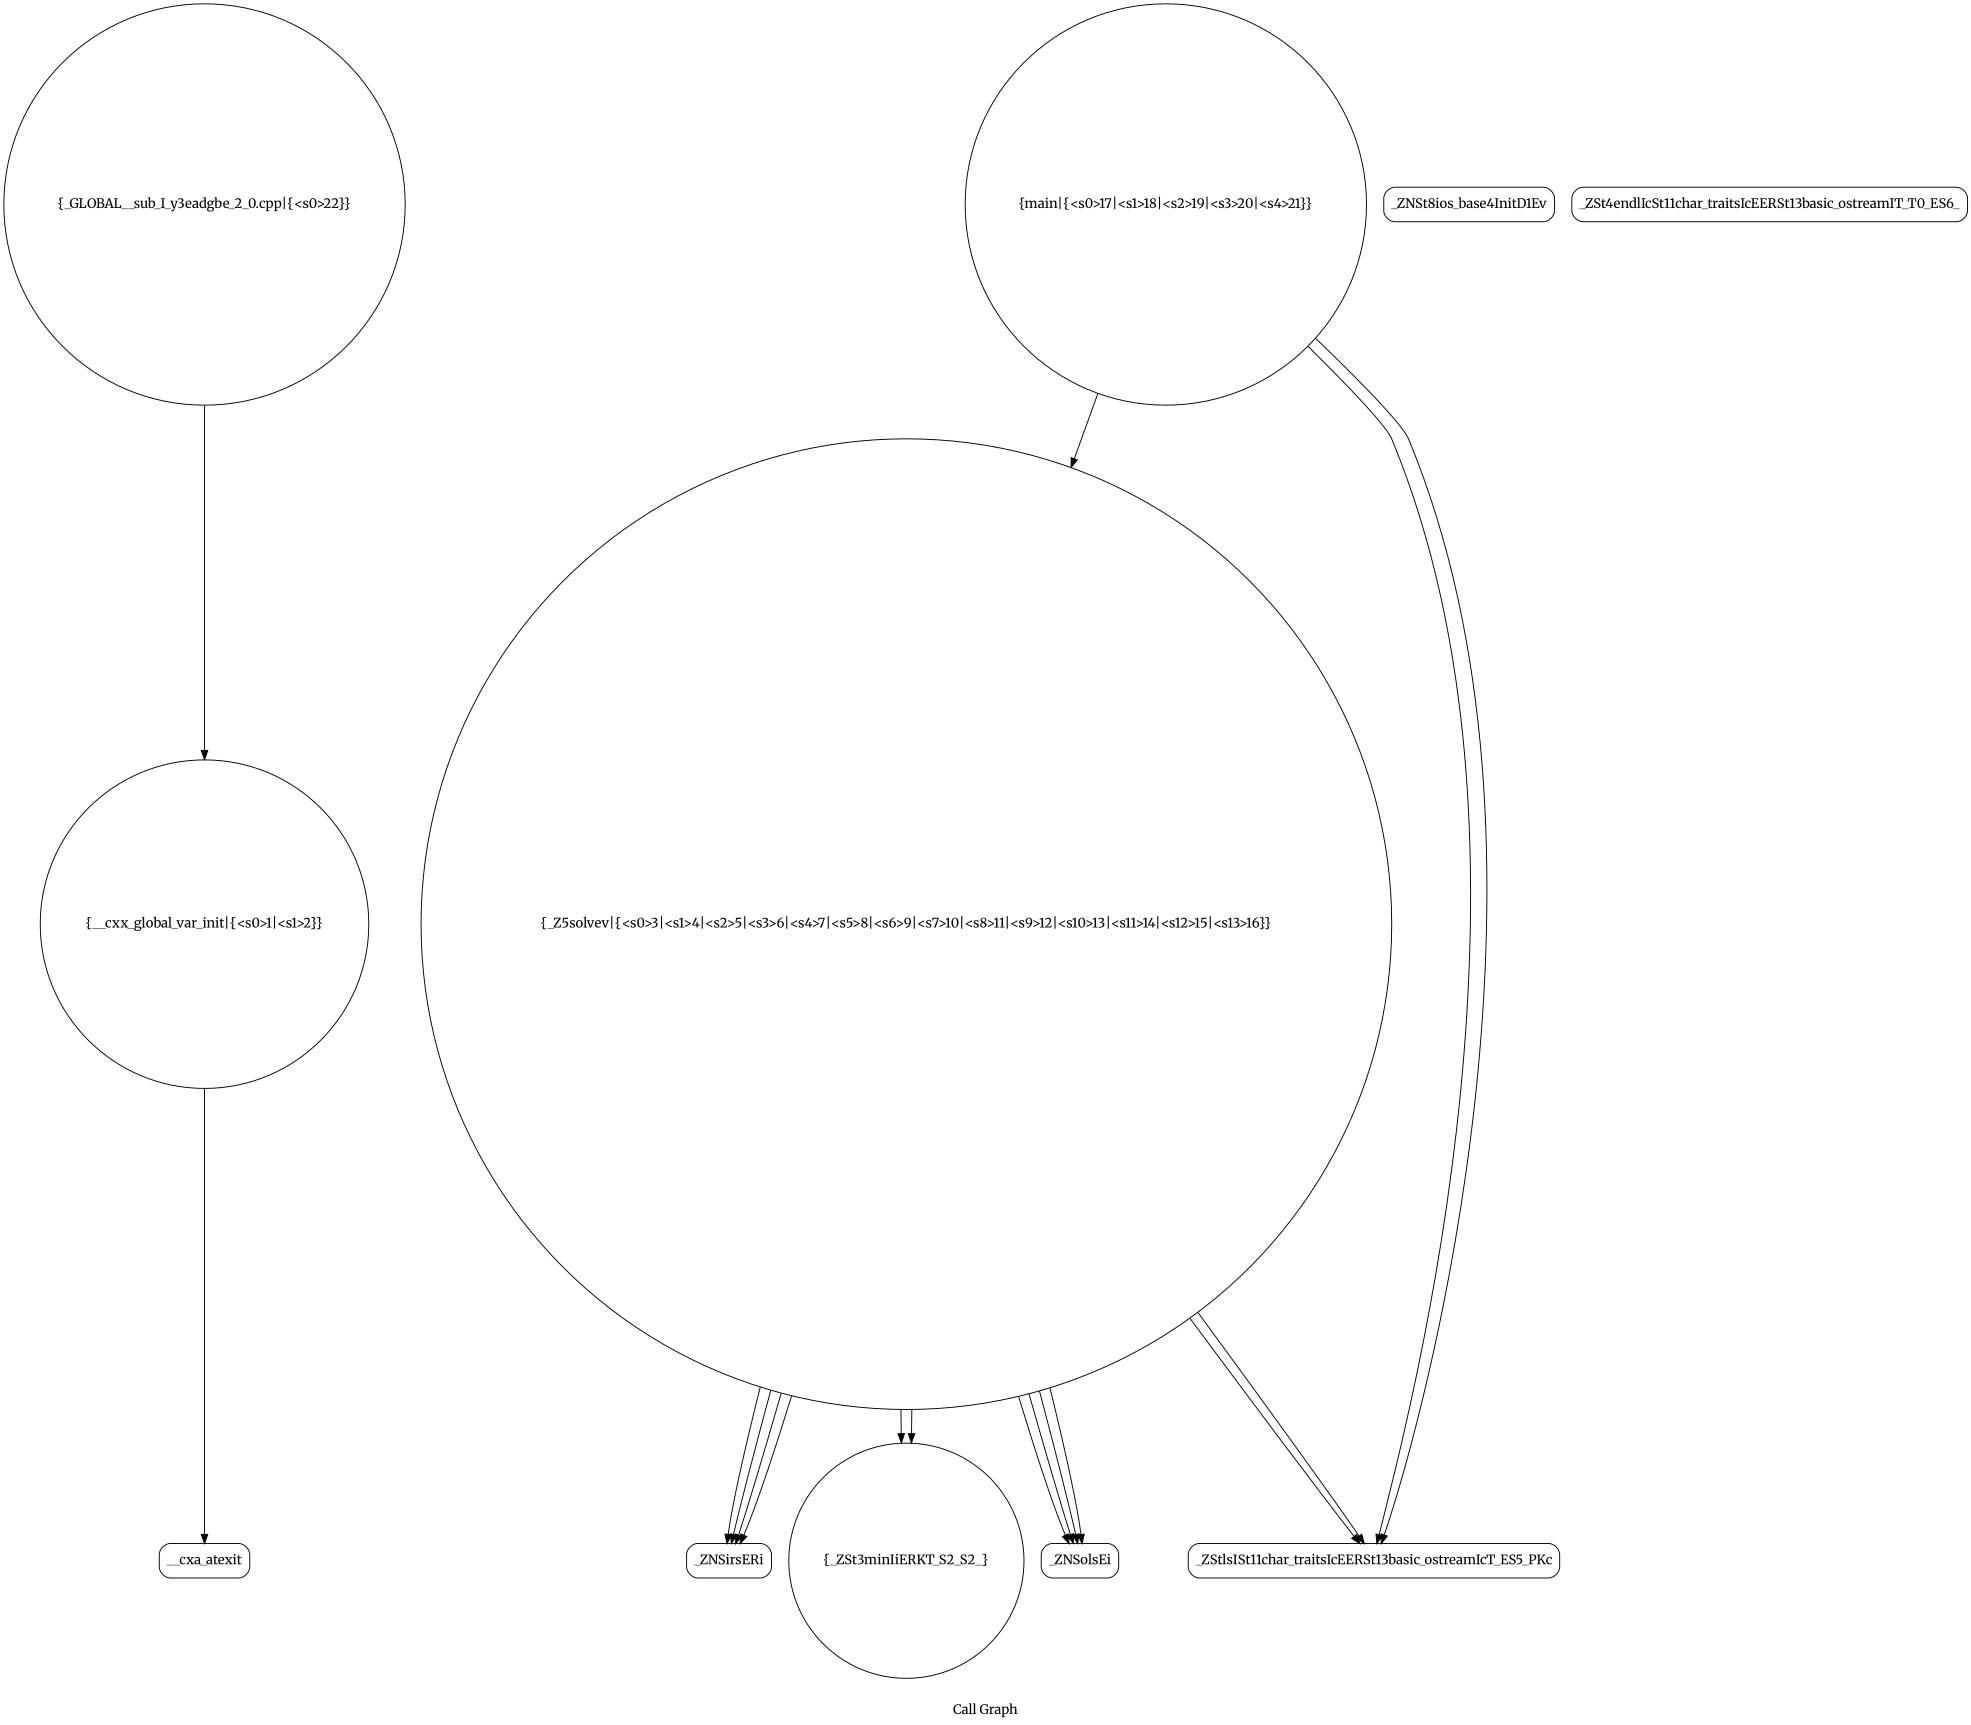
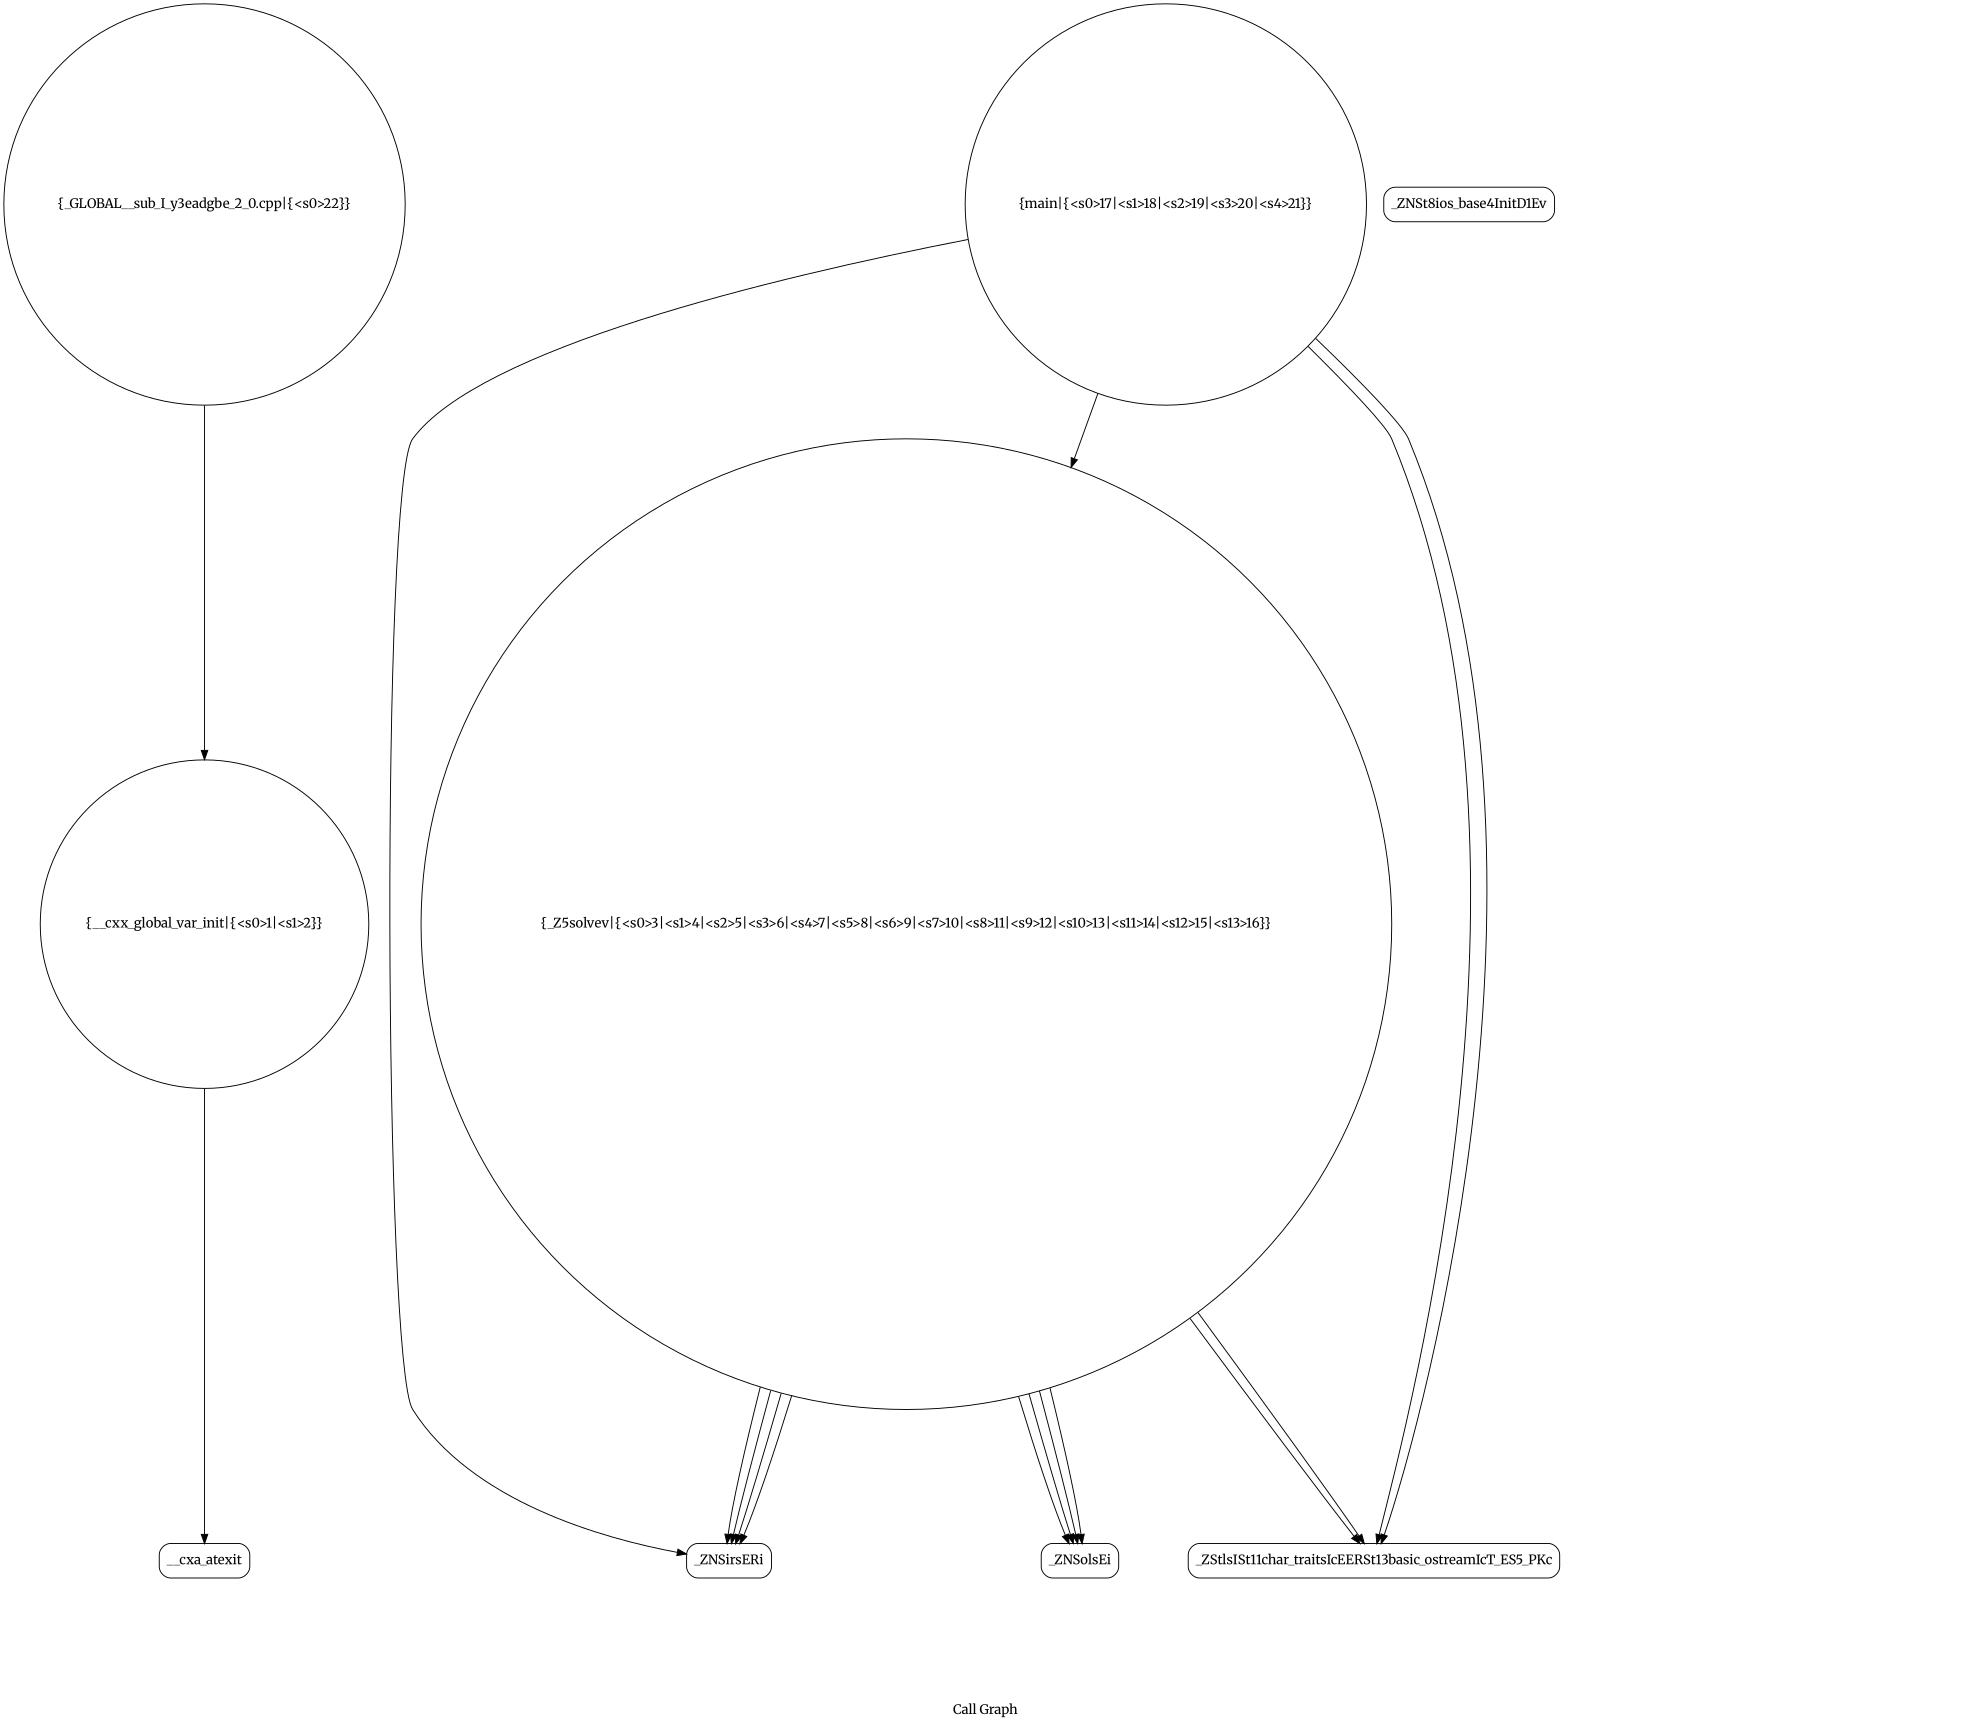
node "_ZSt4endlIcSt11char_traitsIcEERSt13basic_ostreamIT_T0_ES6_": removed
edge "{main|{<s0>17|<s1>18|<s2>19|<s3>20|<s4>21}}" -> "_ZNSirsERi": added
node "{_ZSt3minIiERKT_S2_S2_}": removed
